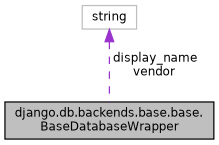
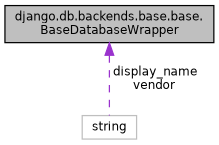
edge "django.db.backends.base.base. BaseDatabaseWrapper" -> "string": reversed
